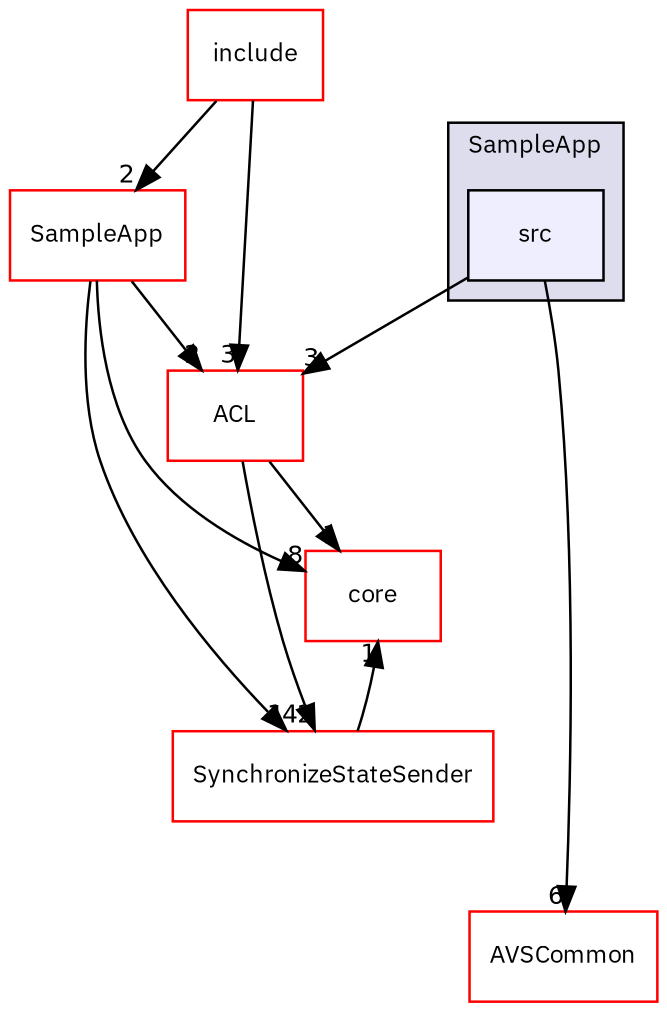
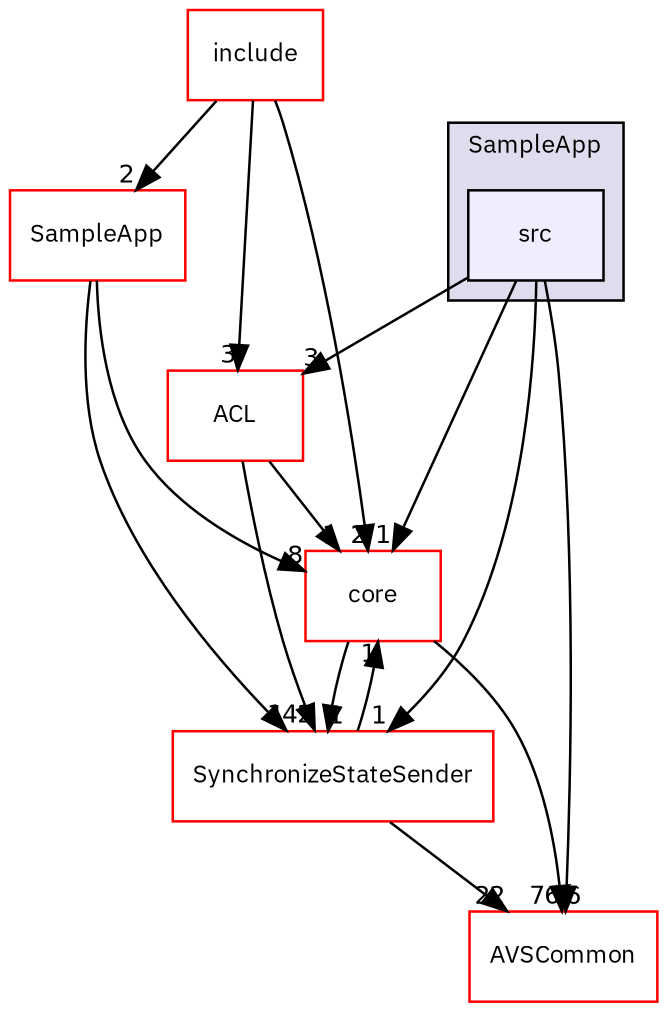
edge "include" -> "core": added
edge "SampleApp" -> "ACL": removed
edge "src" -> "core": added
edge "src" -> "SynchronizeStateSender": added
edge "core" -> "SynchronizeStateSender": added
edge "core" -> "AVSCommon": added
edge "SynchronizeStateSender" -> "AVSCommon": added
